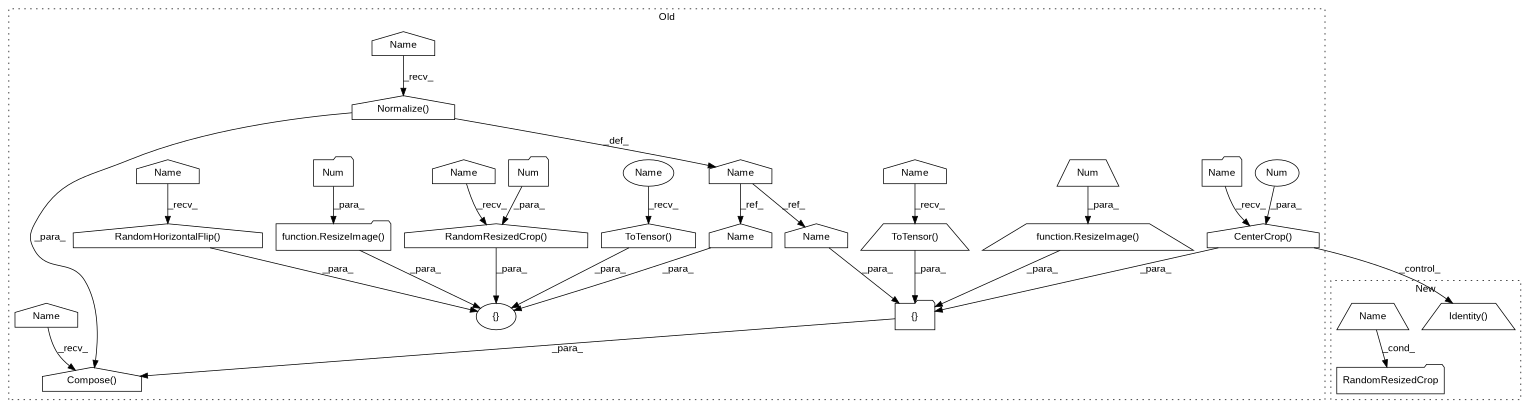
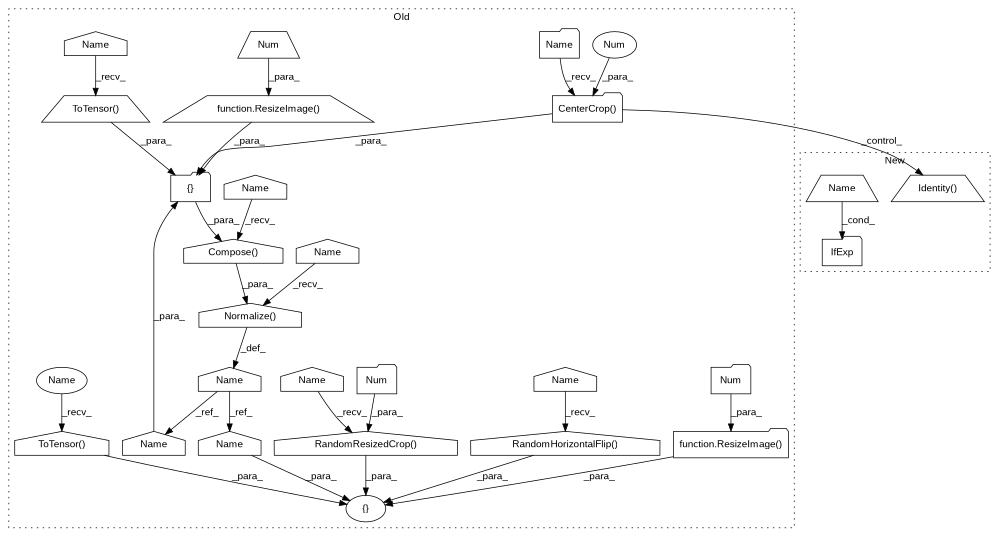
edge "Normalize()" -> "Compose()": reversed
node "CenterCrop()": shape house -> folder
node "RandomResizedCrop": label "RandomResizedCrop" -> "IfExp"
